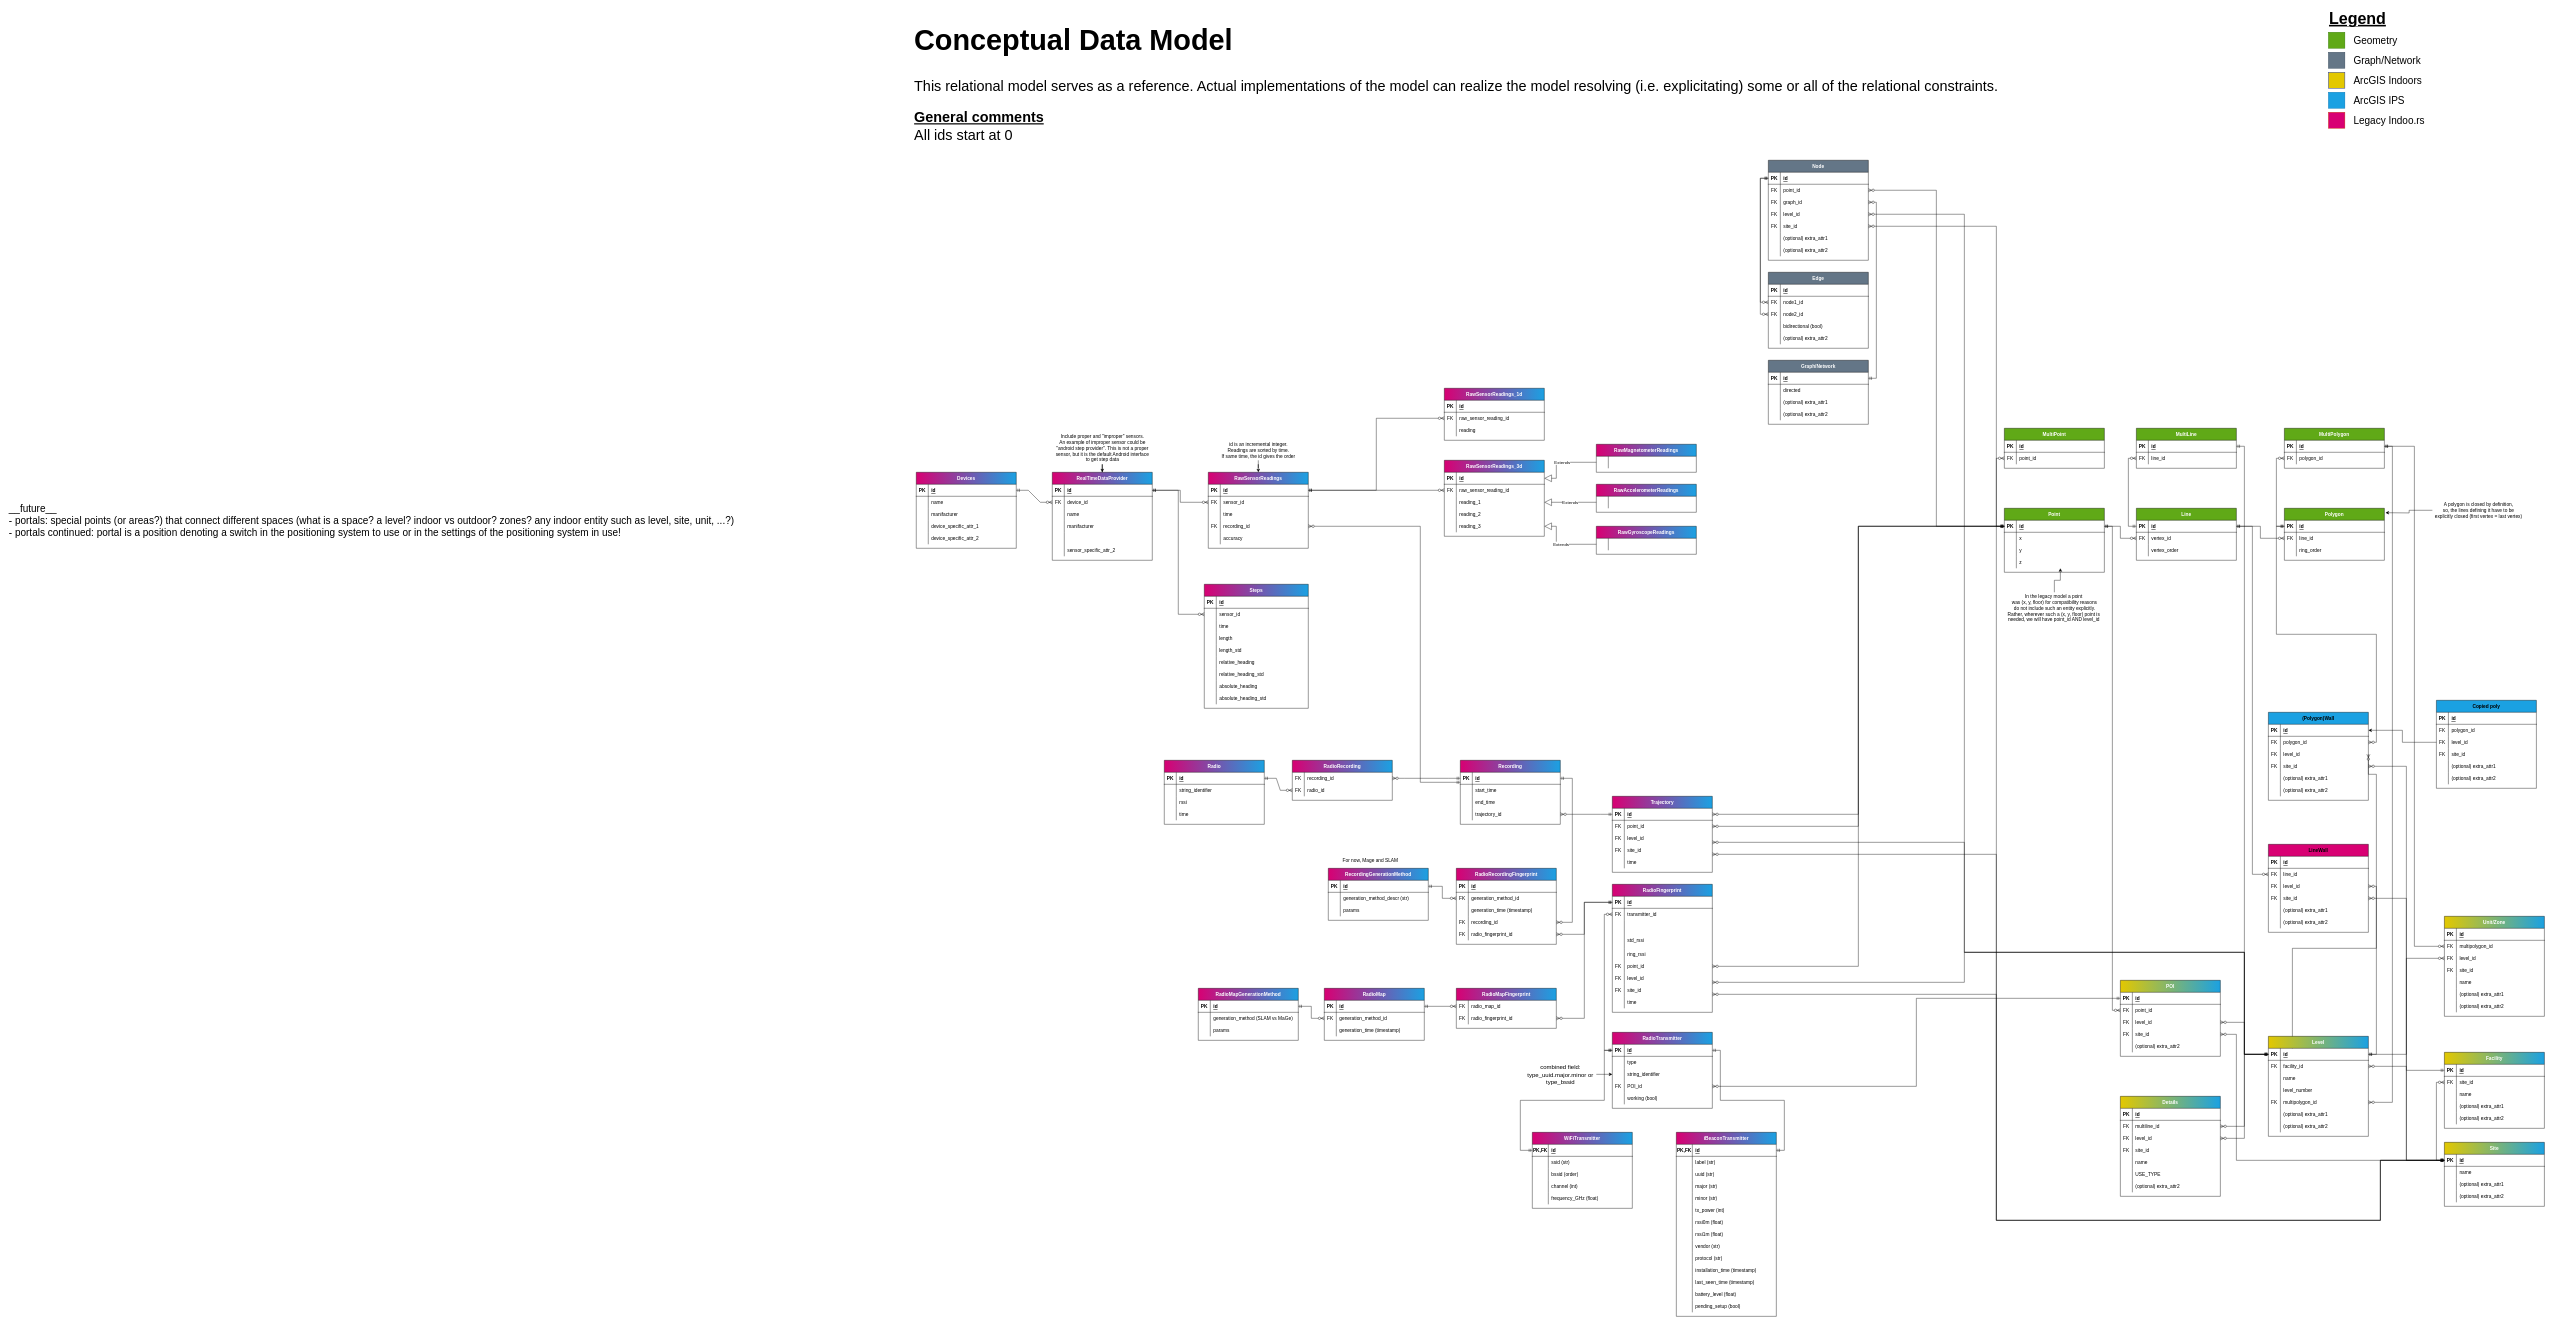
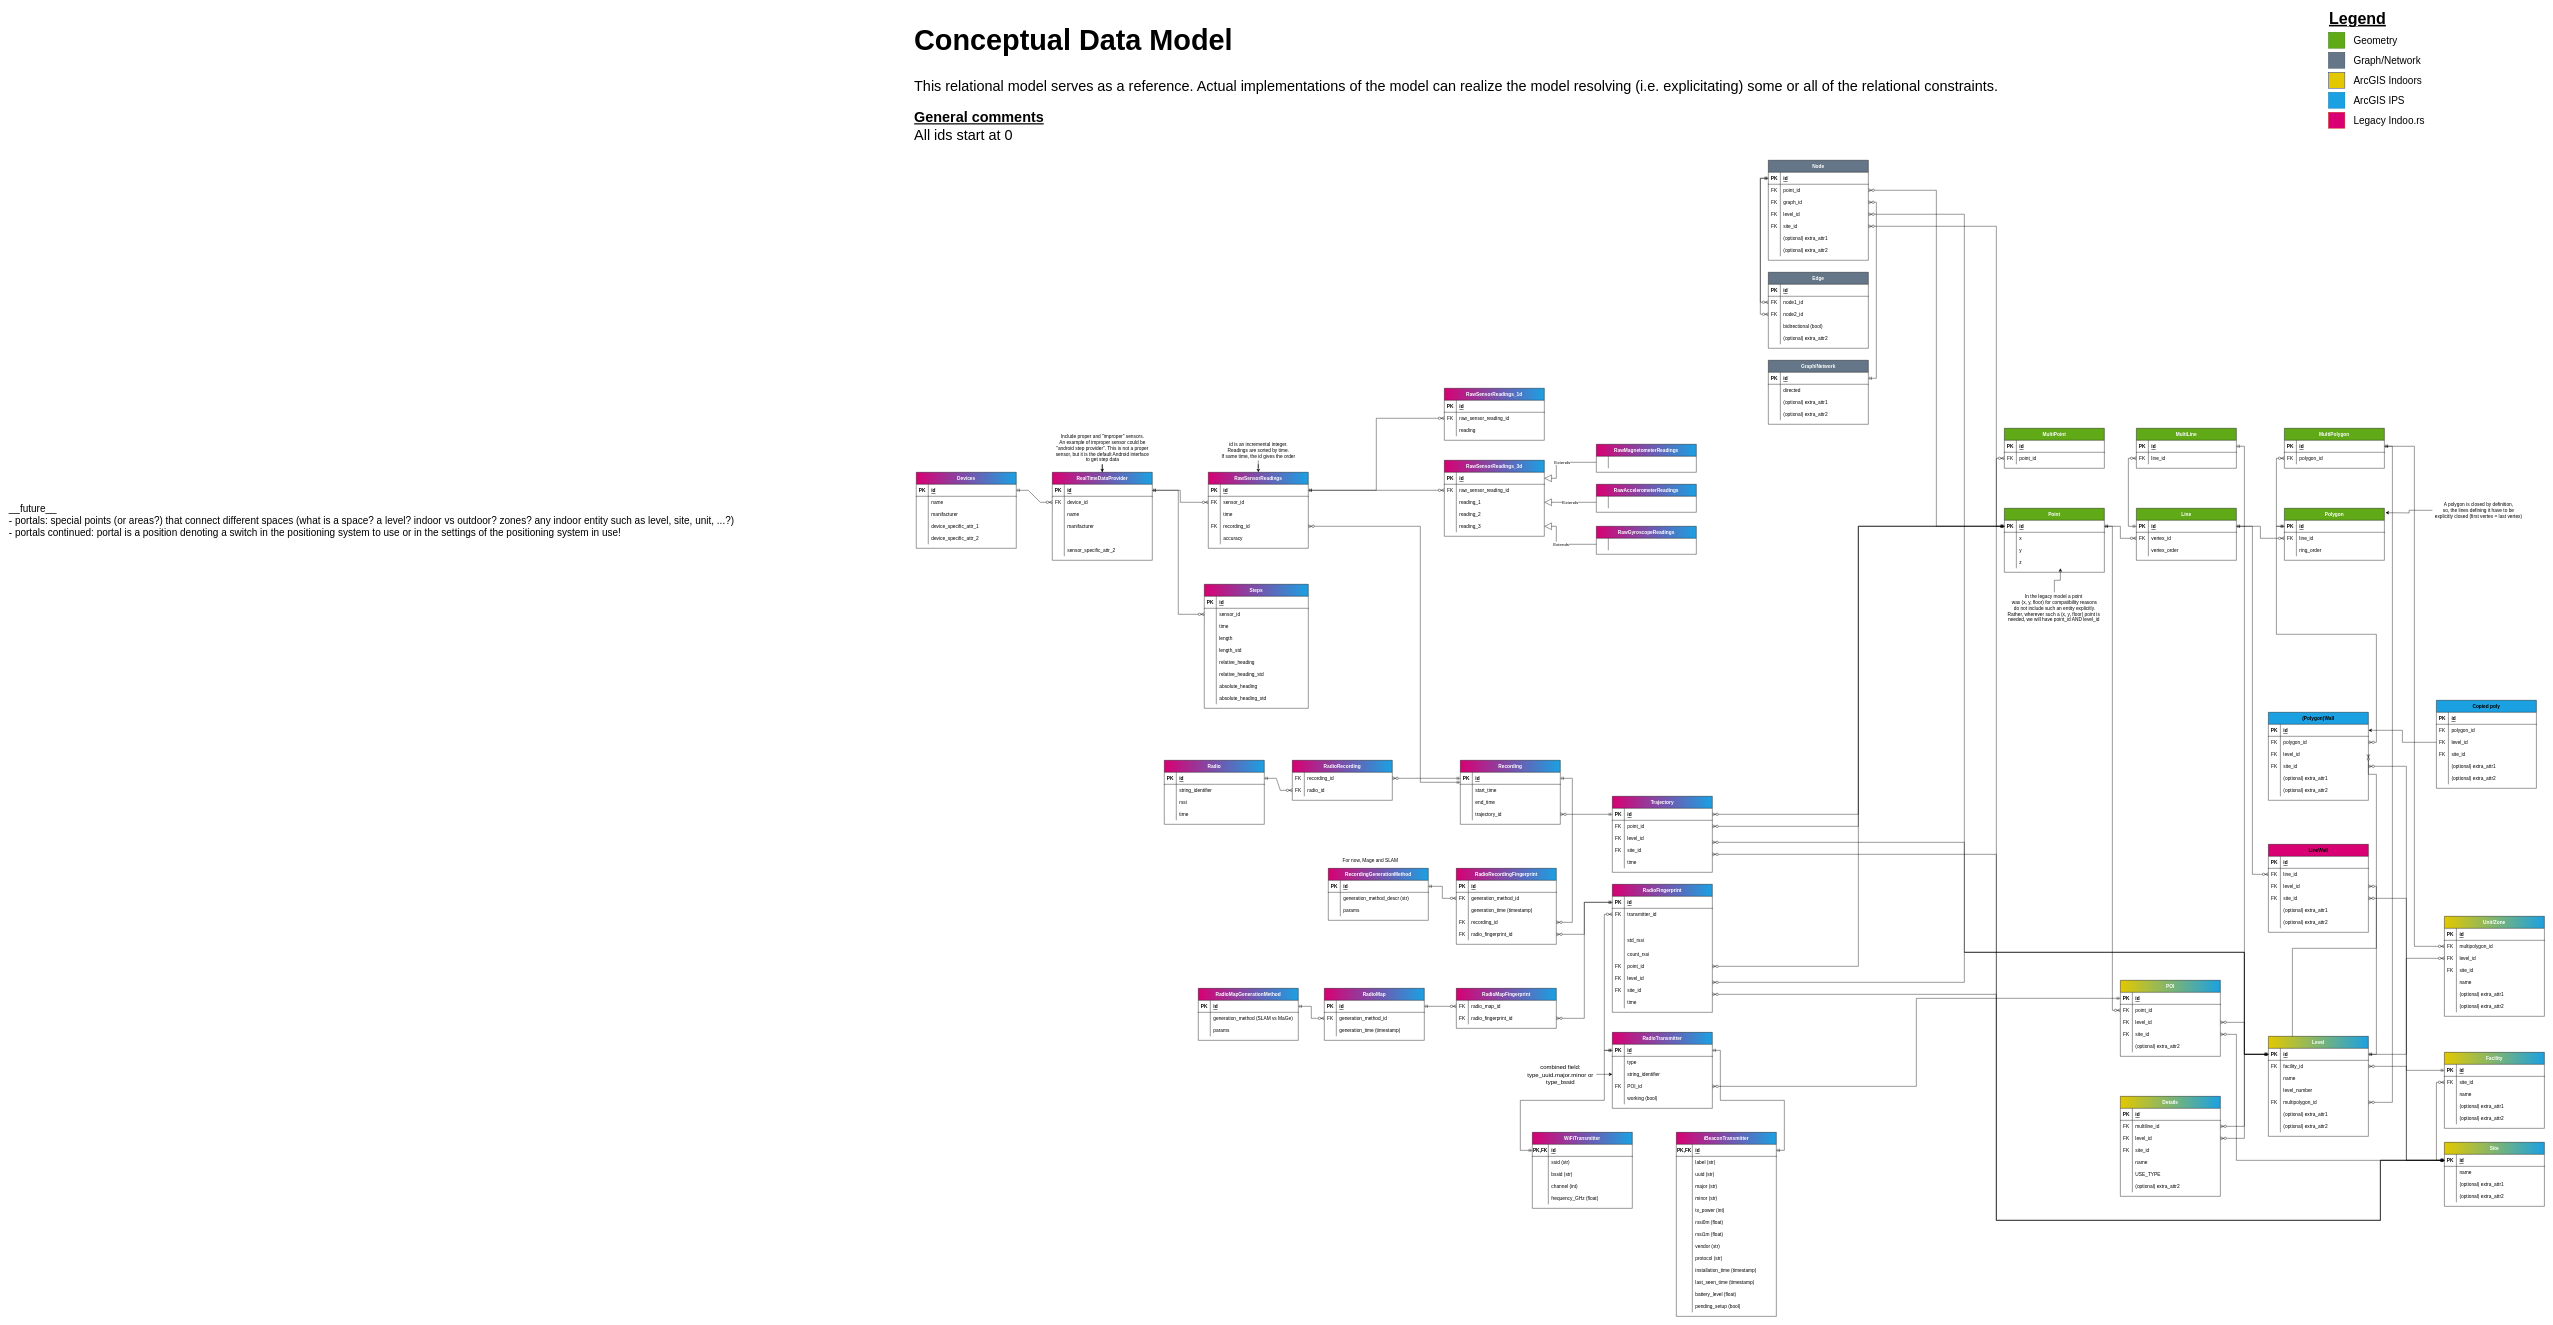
node "ring_rssi": label "ring_rssi" -> "count_rssi"
node "bssid (order)": label "bssid (order)" -> "bssid (str)"
